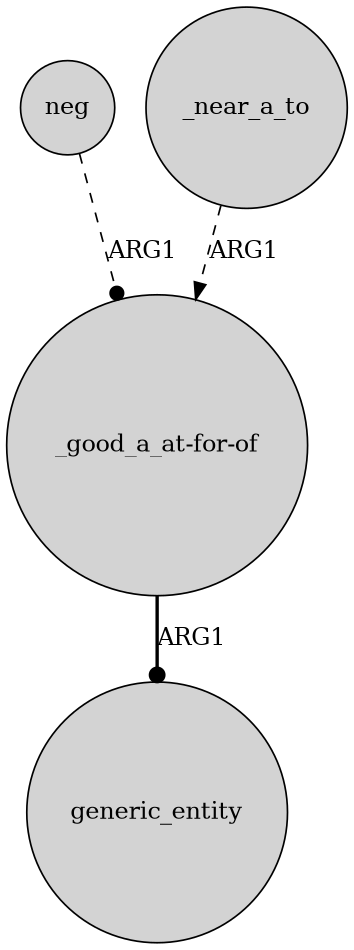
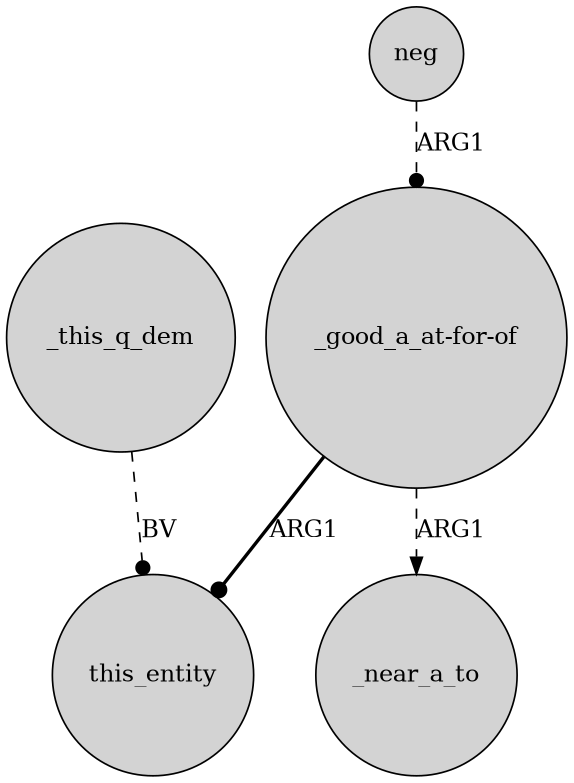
edge "_near_a_to" -> "_good_a_at-for-of": reversed
node "_this_q_dem": added
node "generic_entity": label "generic_entity" -> "this_entity"
